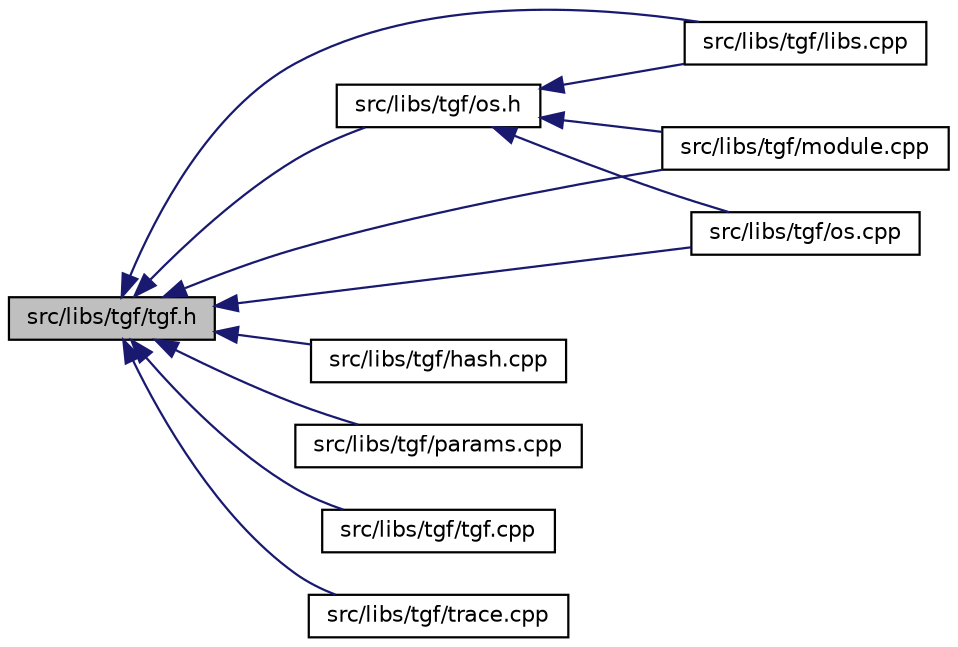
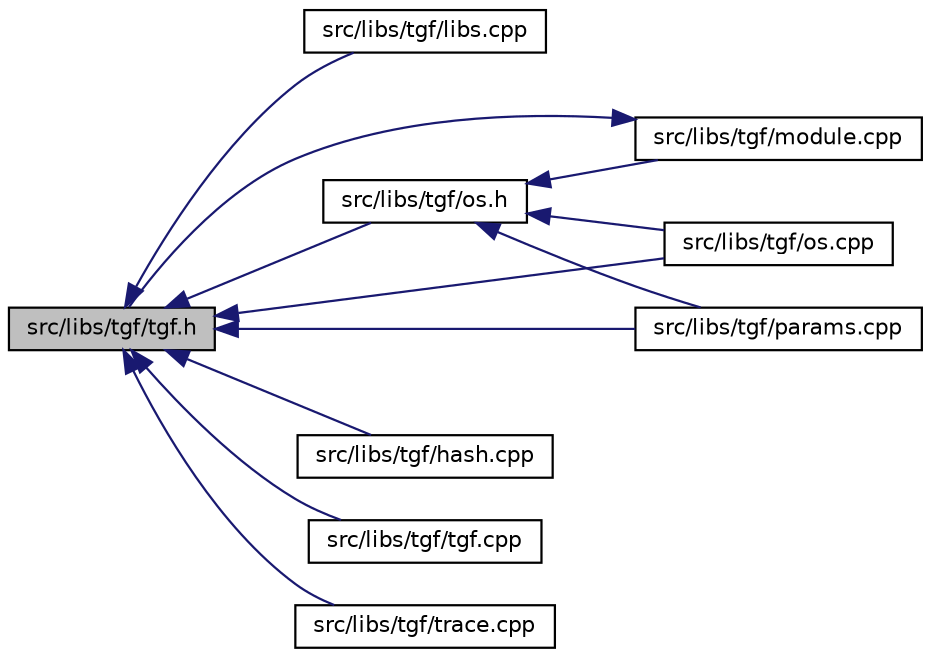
edge "src/libs/tgf/libs.cpp" -> "src/libs/tgf/os.h": now "src/libs/tgf/params.cpp" -> "src/libs/tgf/os.h"
edge "src/libs/tgf/module.cpp" -> "src/libs/tgf/tgf.h": reversed
